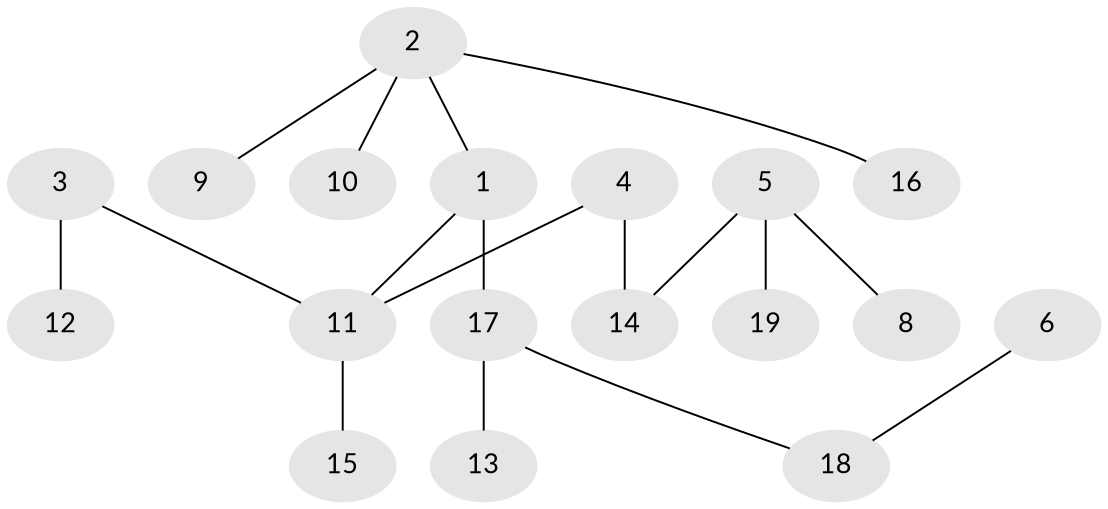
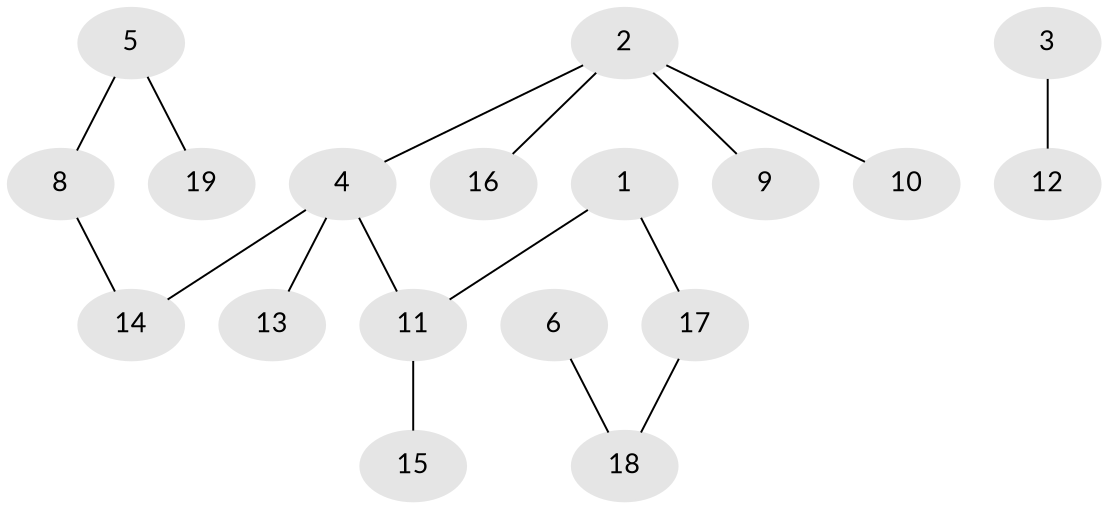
edge "2" -- "1": now "2" -- "4"
edge "5" -- "14": now "8" -- "14"
edge "3" -- "11": removed
edge "17" -- "13": now "4" -- "13"
